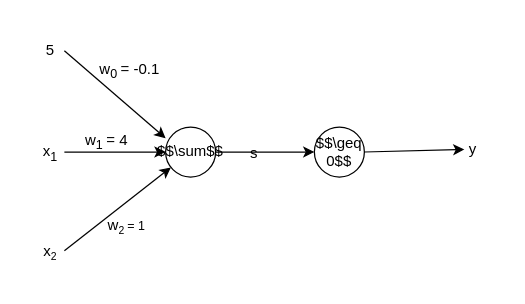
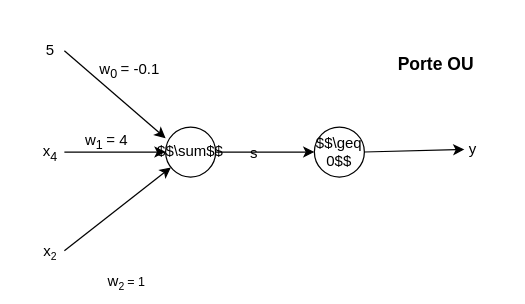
node "Porte OU": added
node "x1": label "x1" -> "x4"
node "w2 = 1": moved (127, 226) -> (127, 282)
